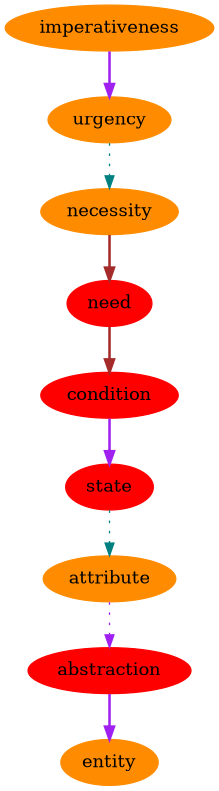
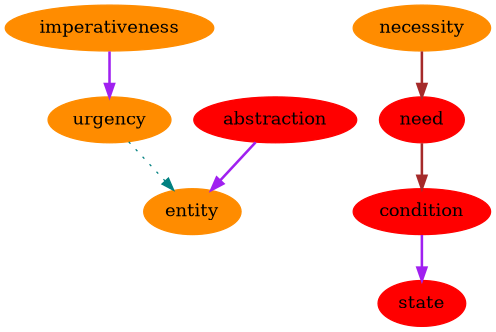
edge "urgency" -> "necessity": now "urgency" -> "entity"
node "attribute": removed
